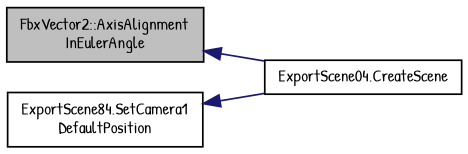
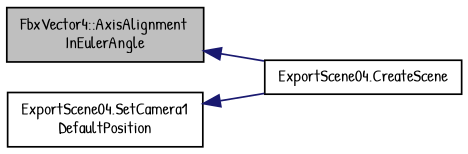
node "FbxVector2::AxisAlignment InEulerAngle": label "FbxVector2::AxisAlignment InEulerAngle" -> "FbxVector4::AxisAlignment InEulerAngle"
node "ExportScene84.SetCamera1 DefaultPosition": label "ExportScene84.SetCamera1 DefaultPosition" -> "ExportScene04.SetCamera1 DefaultPosition"
